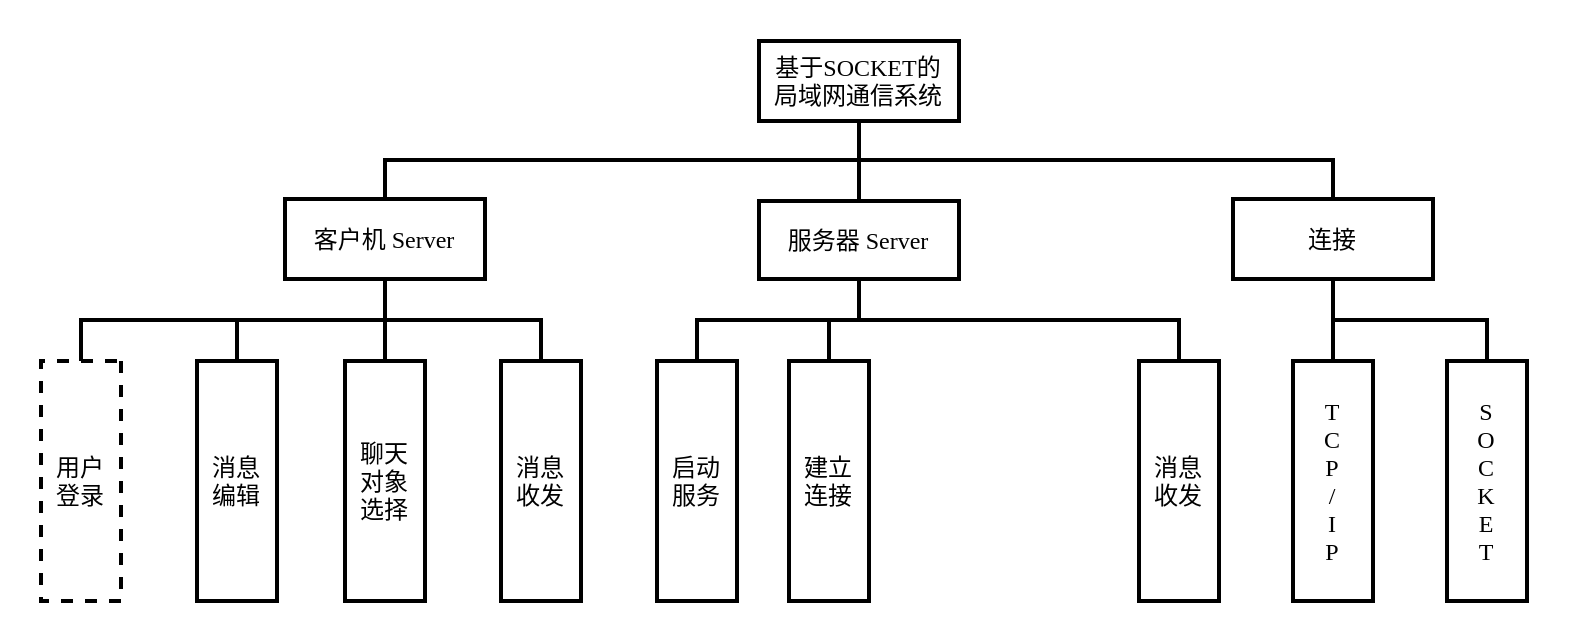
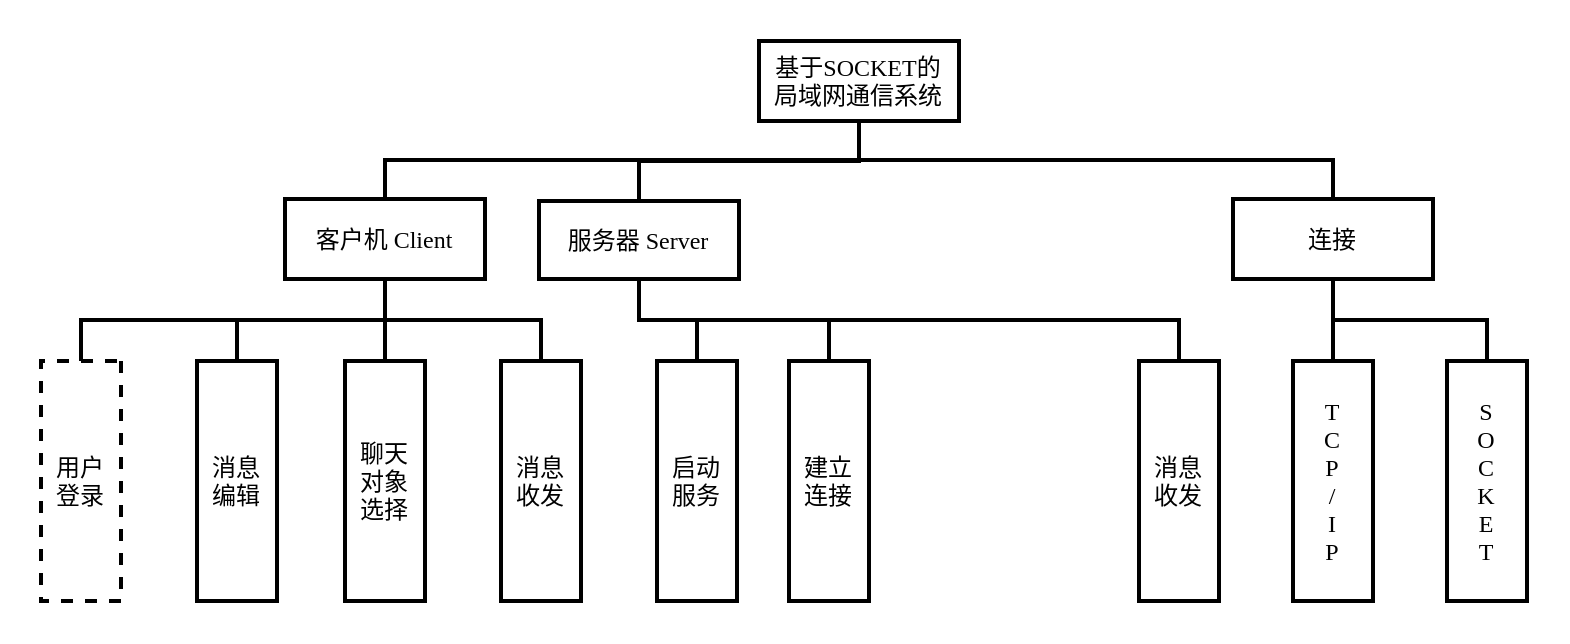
node "客户机 Server": label "客户机 Server" -> "客户机 Client"
node "服务器 Server": moved (859, 240) -> (639, 240)
